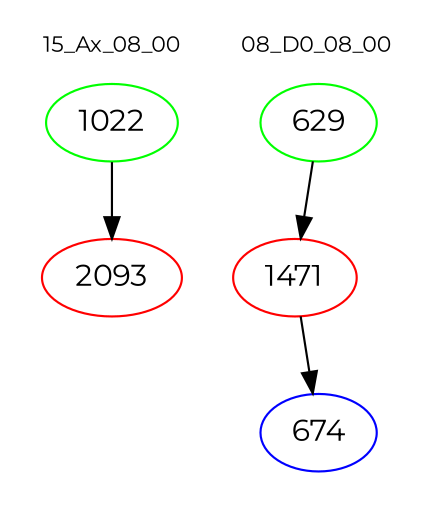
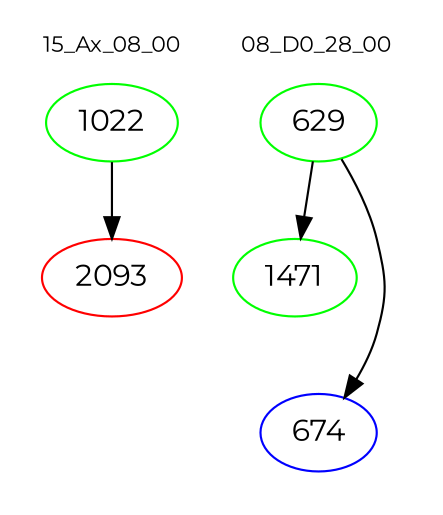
cluster "08_D0_08_00": label "08_D0_08_00" -> "08_D0_28_00"
node "1471": color red -> green
edge "1471" -> "674": now "629" -> "674"
